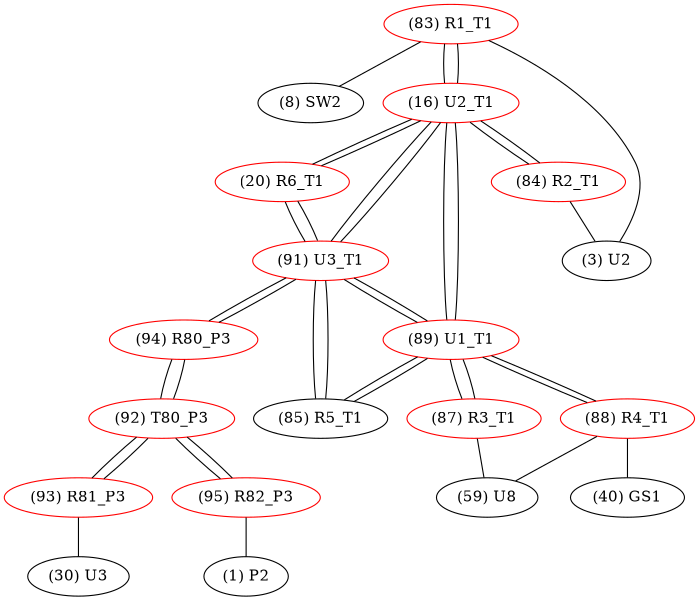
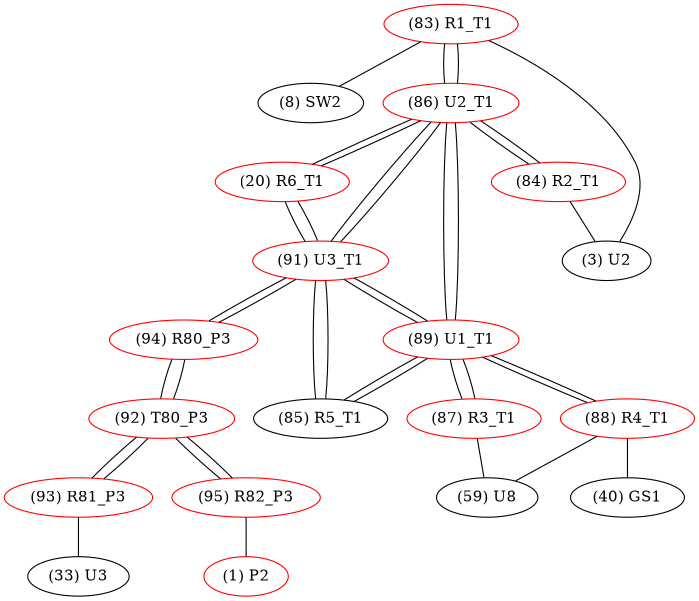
node "(16) U2_T1": label "(16) U2_T1" -> "(86) U2_T1"
node "(30) U3": label "(30) U3" -> "(33) U3"
node "(1) P2": color black -> red
